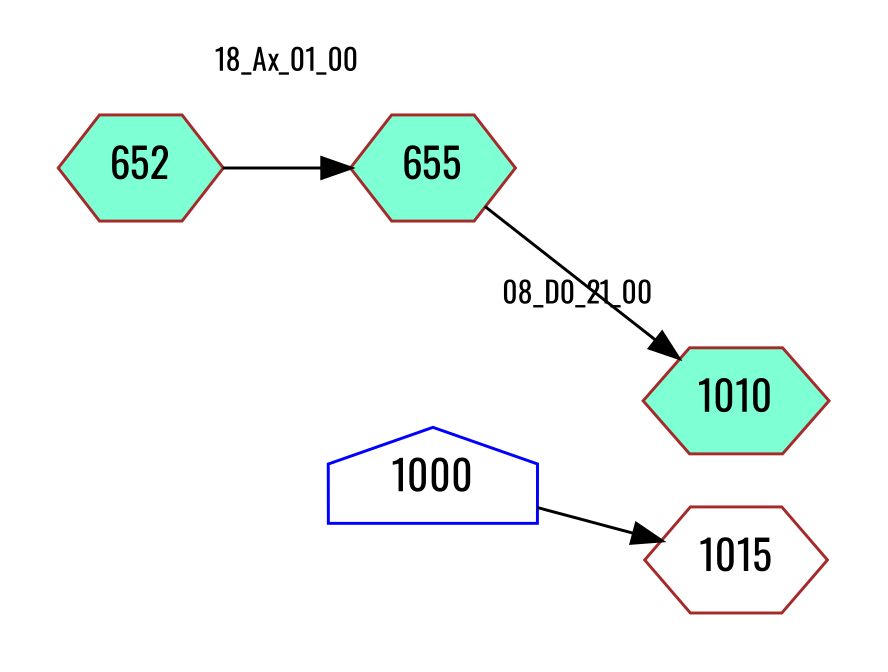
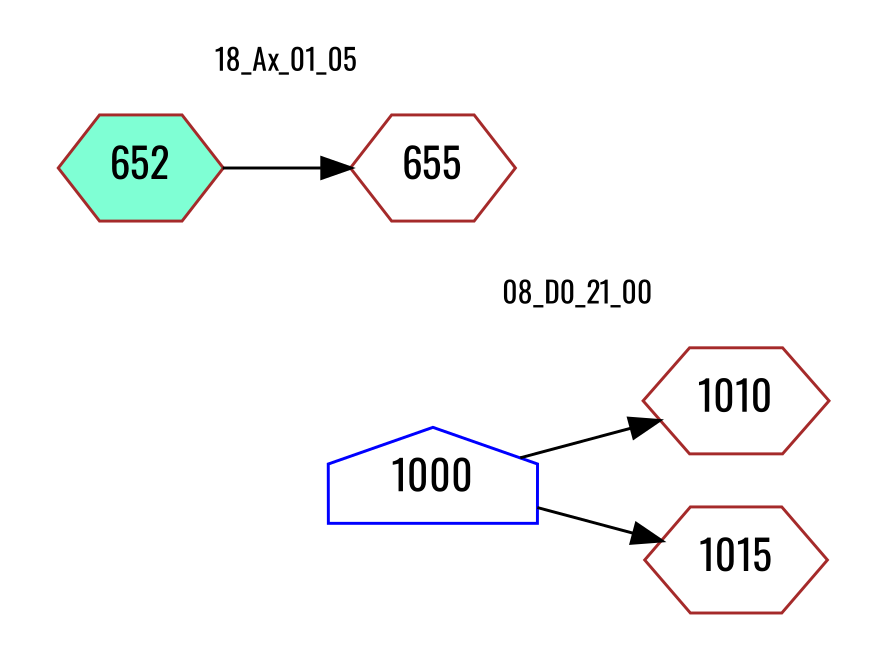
cluster "18_Ax_01_00": label "18_Ax_01_00" -> "18_Ax_01_05"
node "655": fillcolor aquamarine -> white
edge "655" -> "1010": now "1000" -> "1010"
node "1010": fillcolor aquamarine -> white
